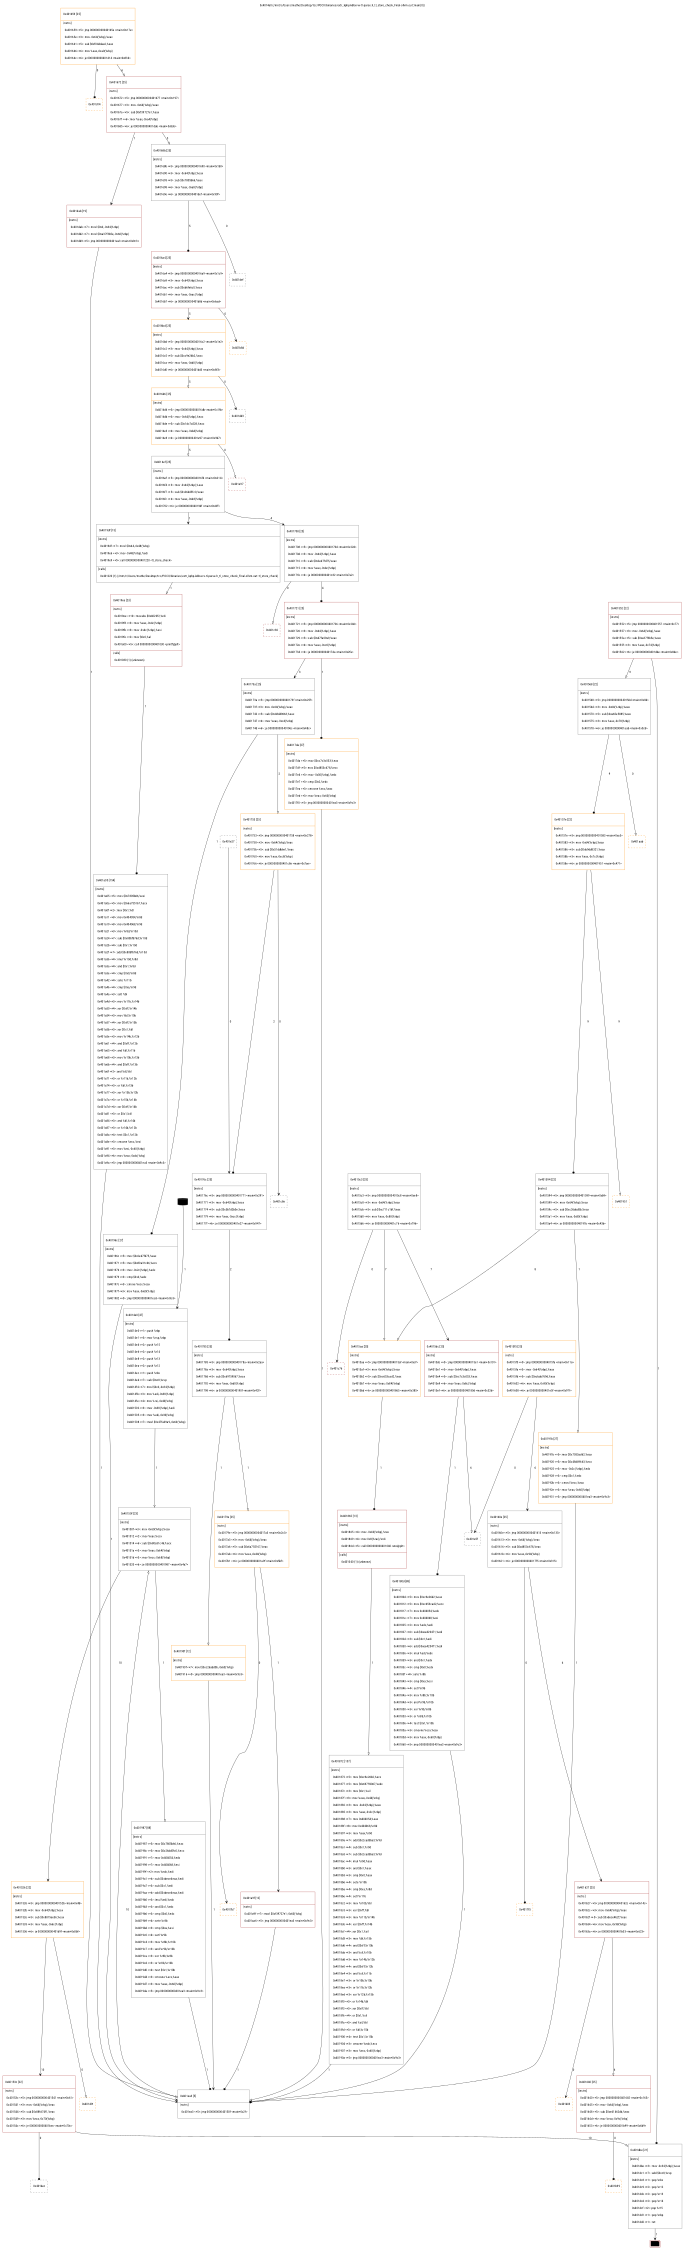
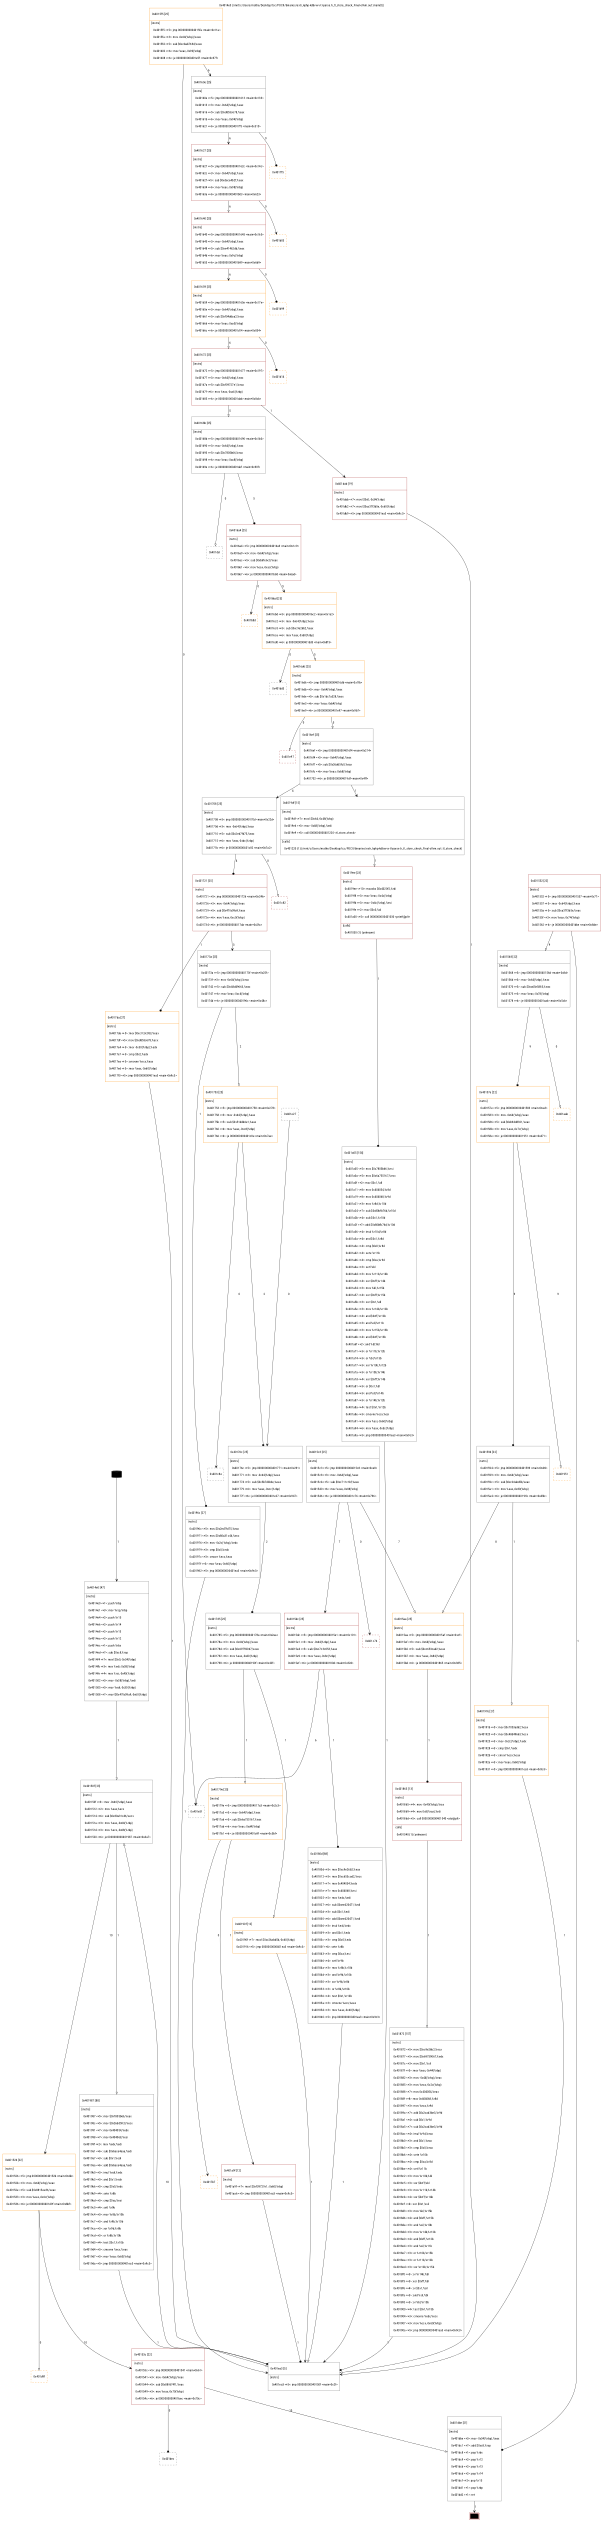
edge "0x401640 [25]" -> "0x401659 [25]": added, label "6"
